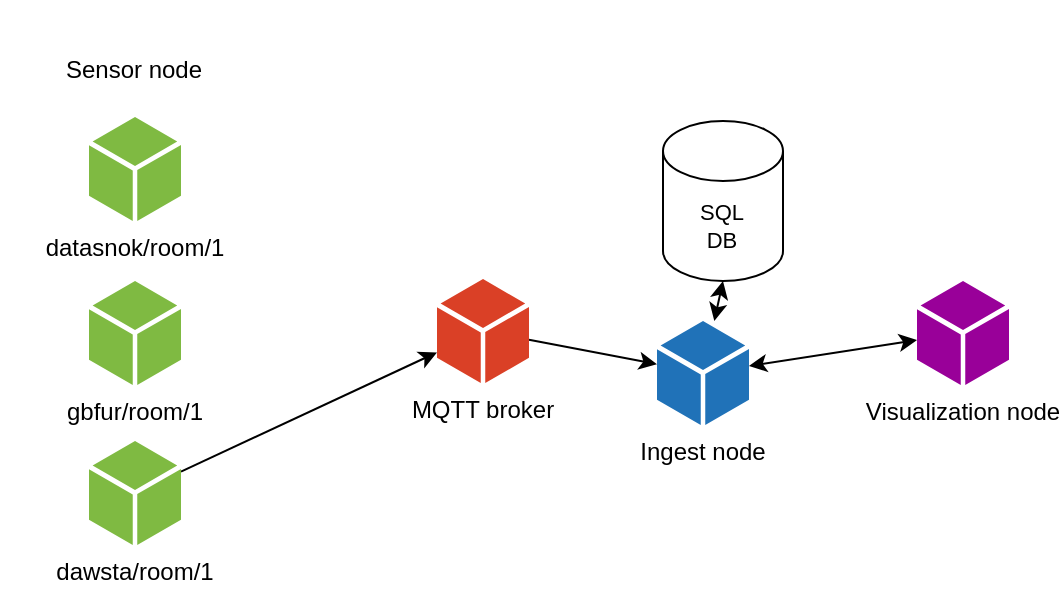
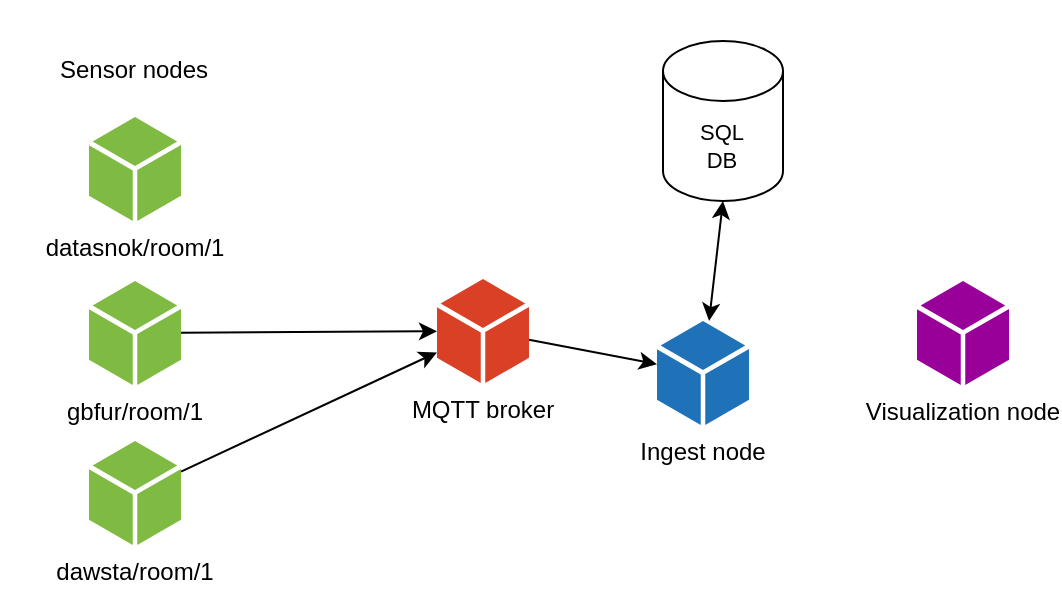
node "Sensor node": label "Sensor node" -> "Sensor nodes"
node "SQL DB": moved (723, 201) -> (723, 121)
edge "gbfur/room/1" -> "MQTT broker": added
edge "Visualization node" -- "Ingest node": removed
